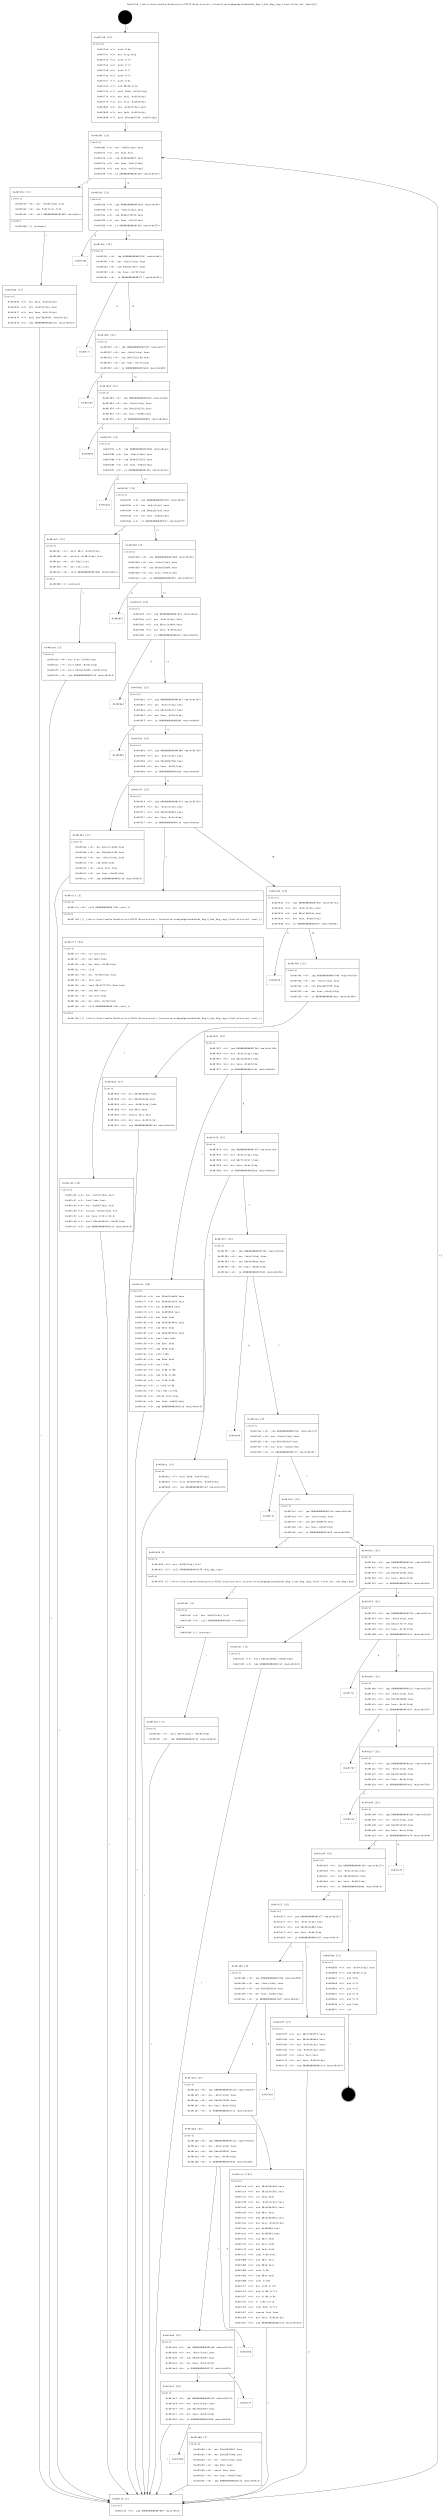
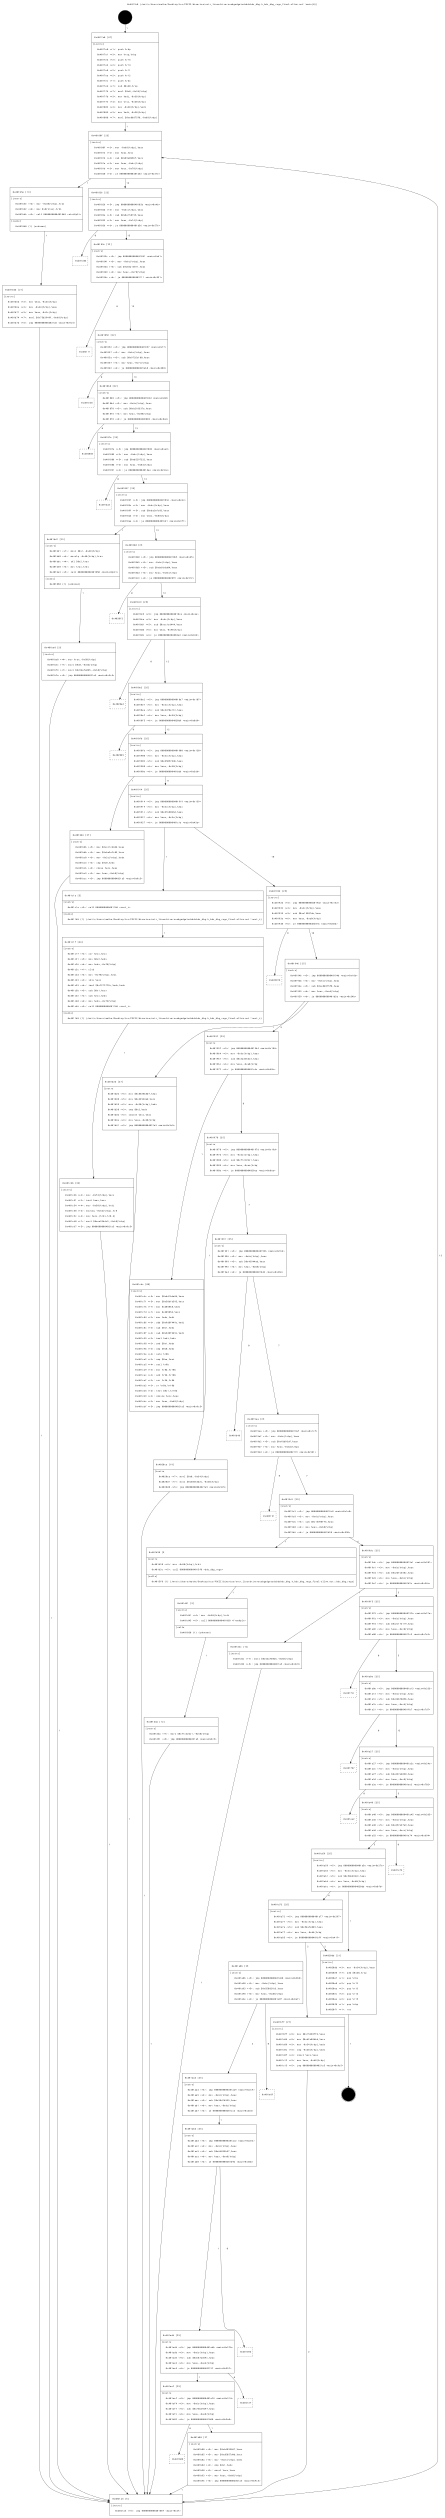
edge "0x401946 [25]" -> "0x40195f [25]": added, label "9"
edge "0x401a27 [25]" -> "0x401a40 [25]": added, label "5"
edge "0x401a72 [25]" -> "0x401a8b [25]": now "0x401a72 [25]" -> "0x4020dd [21]"
edge "0x401c6c [88]" -> "0x4021a5 [5]": removed, label "1"
node "0x401cc4 [104]": removed
edge "0x401aef [25]" -> "0x4021a5 [5]": now "0x401aef [25]" -> "0x401b80 [27]"
